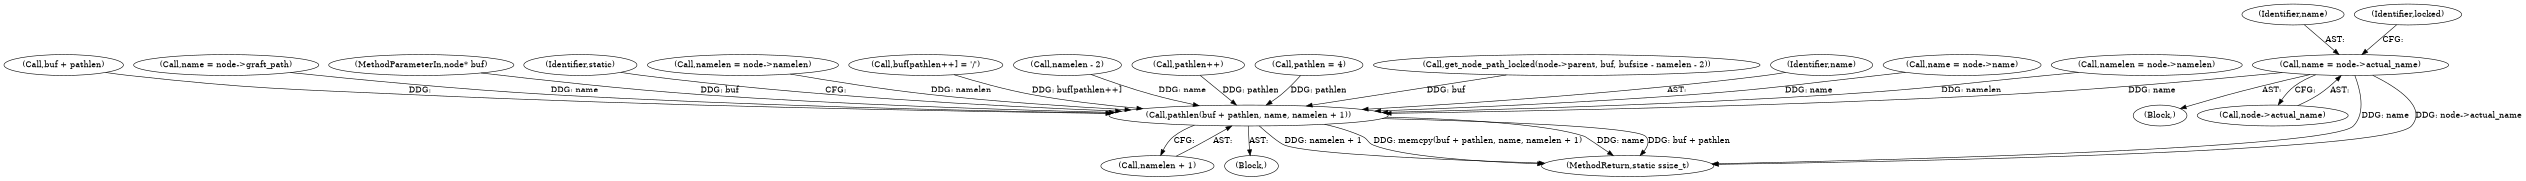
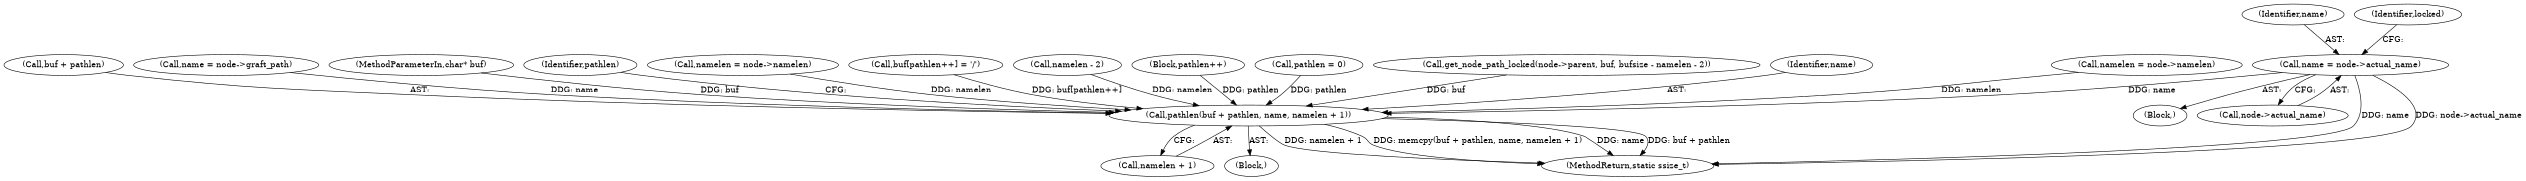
node "(MethodParameterIn,node* buf)": label "(MethodParameterIn,node* buf)" -> "(MethodParameterIn,char* buf)"
node "(Identifier,static)": label "(Identifier,static)" -> "(Identifier,pathlen)"
node "(Call,pathlen++)": label "(Call,pathlen++)" -> "(Block,pathlen++)"
node "(Call,pathlen = 4)": label "(Call,pathlen = 4)" -> "(Call,pathlen = 0)"
node "(Call,name = node->name)": removed
edge "(Call,buf + pathlen)" -> "(Call,pathlen(buf + pathlen, name, namelen + 1))": label "DDG: " -> "AST: "
edge "(Call,namelen - 2)" -> "(Call,pathlen(buf + pathlen, name, namelen + 1))": label "DDG: name" -> "DDG: namelen"
